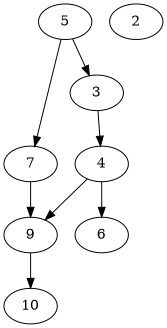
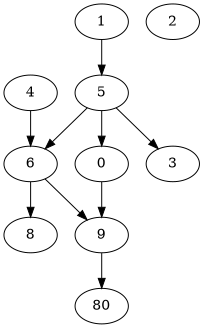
node "1": added
edge "3" -> "4": removed
edge "5" -> "6": added
node "7": label "7" -> "0"
edge "4" -> "9": now "6" -> "9"
node "8": added
node "10": label "10" -> "80"
